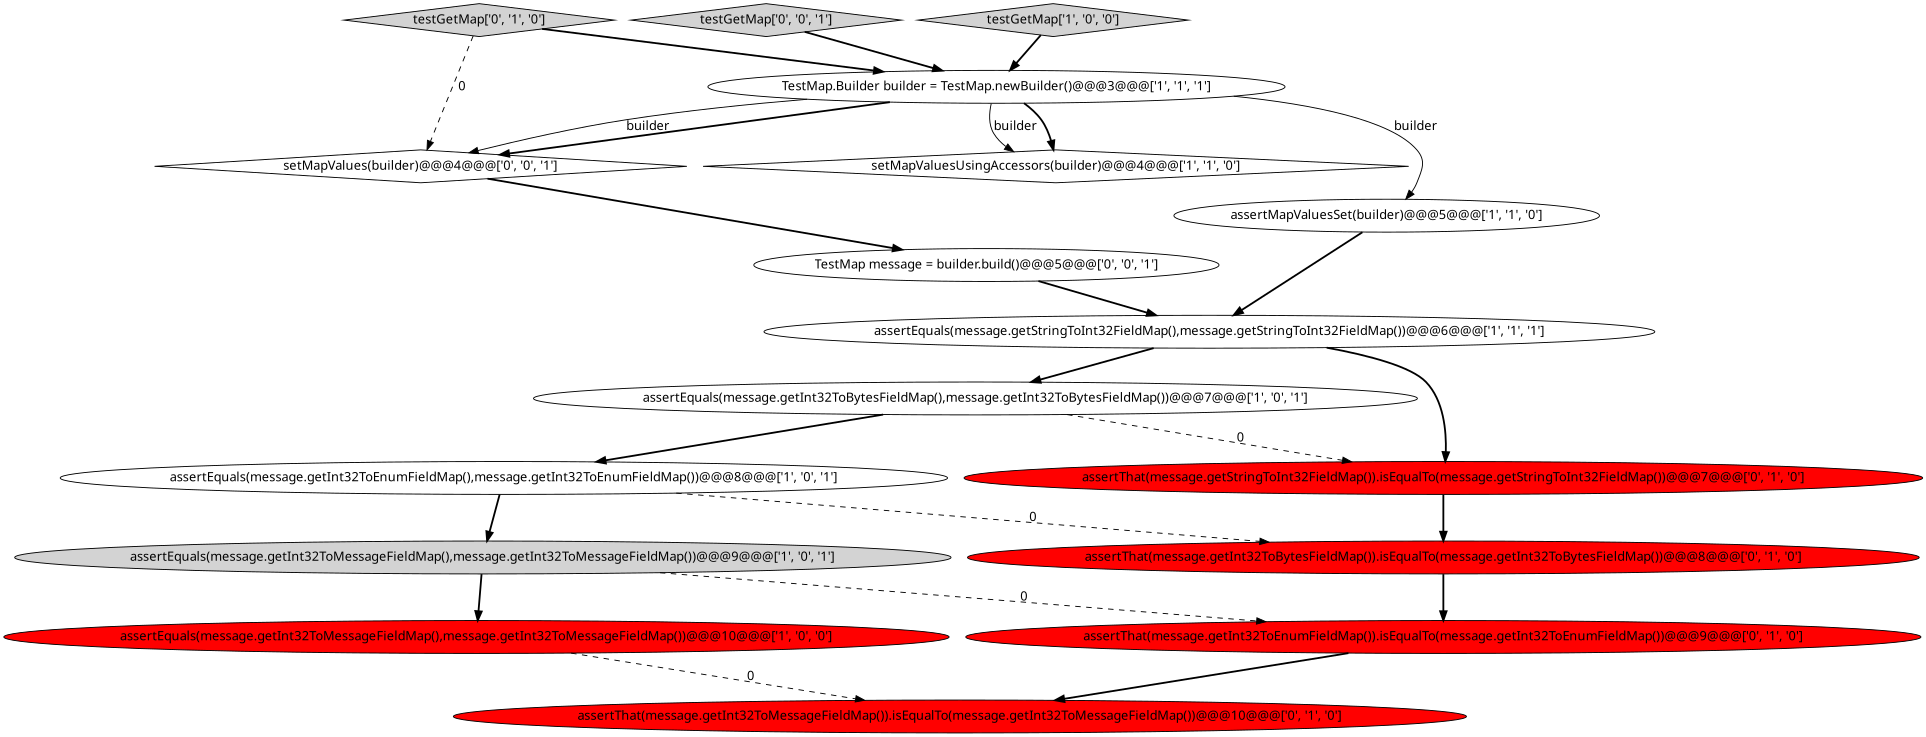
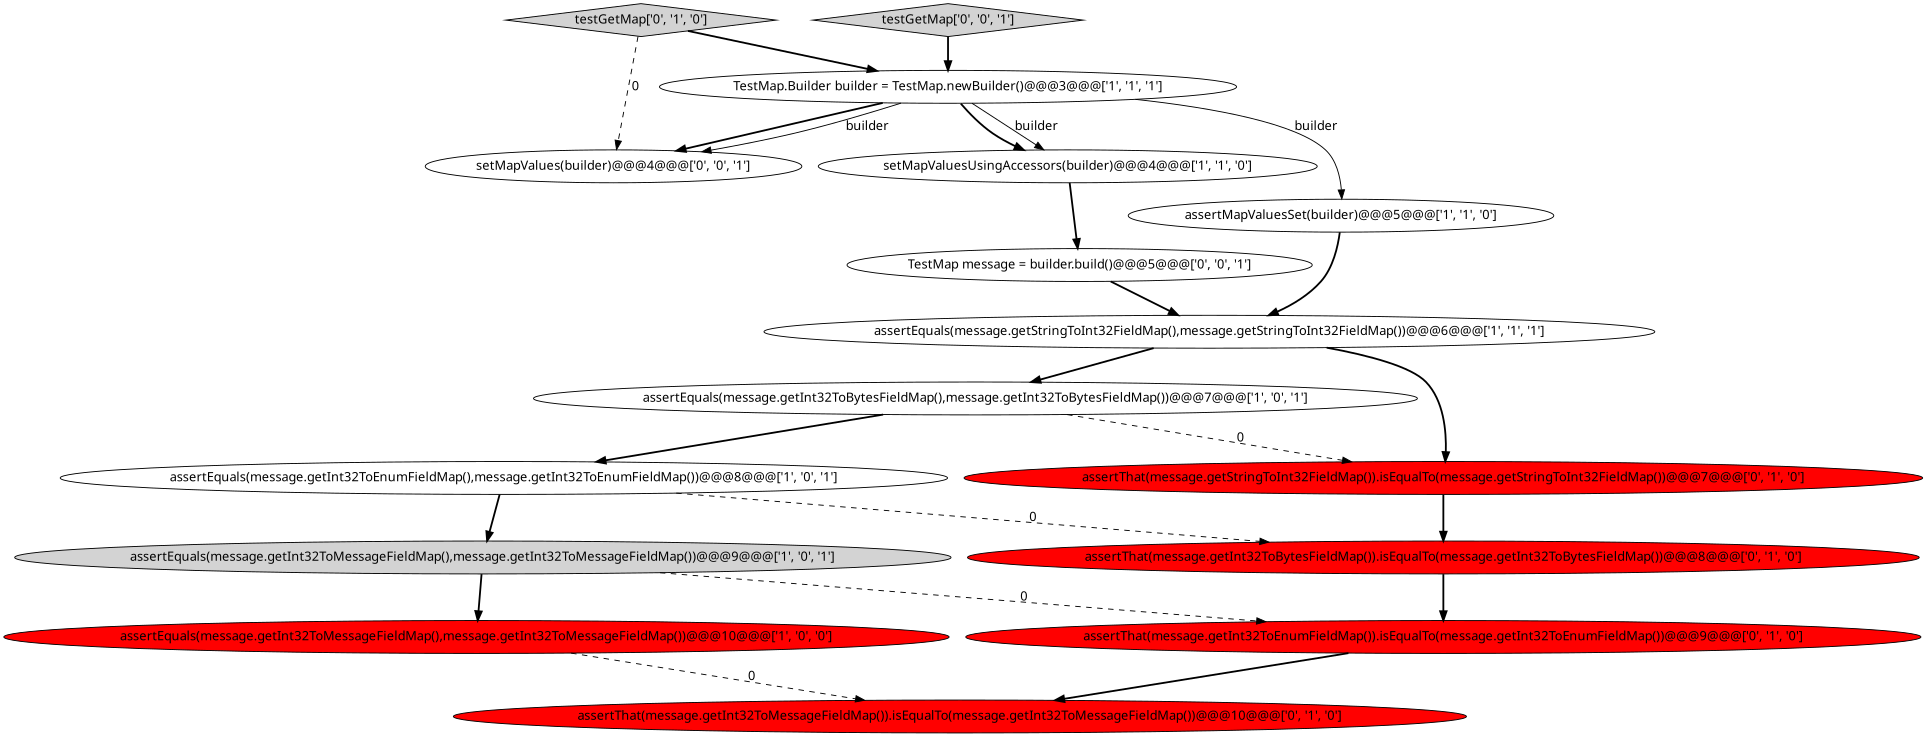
node "testGetMap['1', '0', '0']": removed
node "setMapValues(builder)@@@4@@@['0', '0', '1']": shape diamond -> ellipse
node "setMapValuesUsingAccessors(builder)@@@4@@@['1', '1', '0']": shape diamond -> ellipse
edge "setMapValues(builder)@@@4@@@['0', '0', '1']" -> "TestMap message = builder.build()@@@5@@@['0', '0', '1']": now "setMapValuesUsingAccessors(builder)@@@4@@@['1', '1', '0']" -> "TestMap message = builder.build()@@@5@@@['0', '0', '1']"
